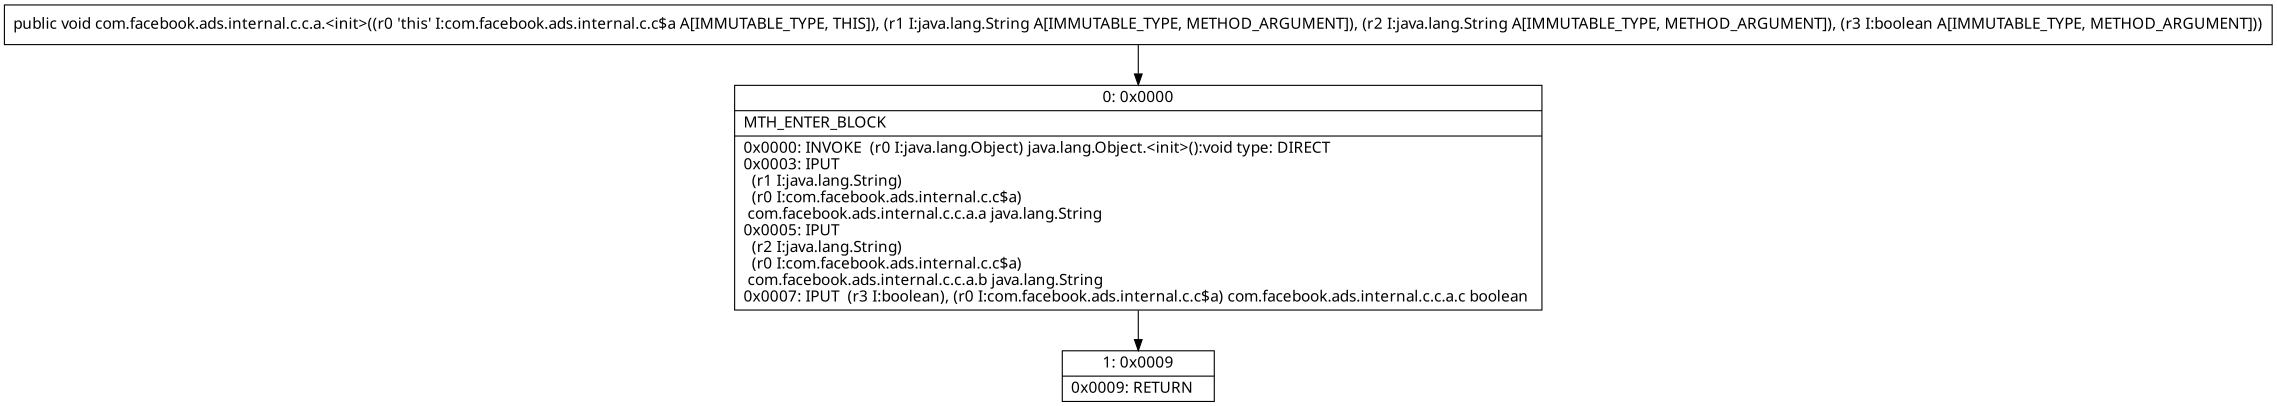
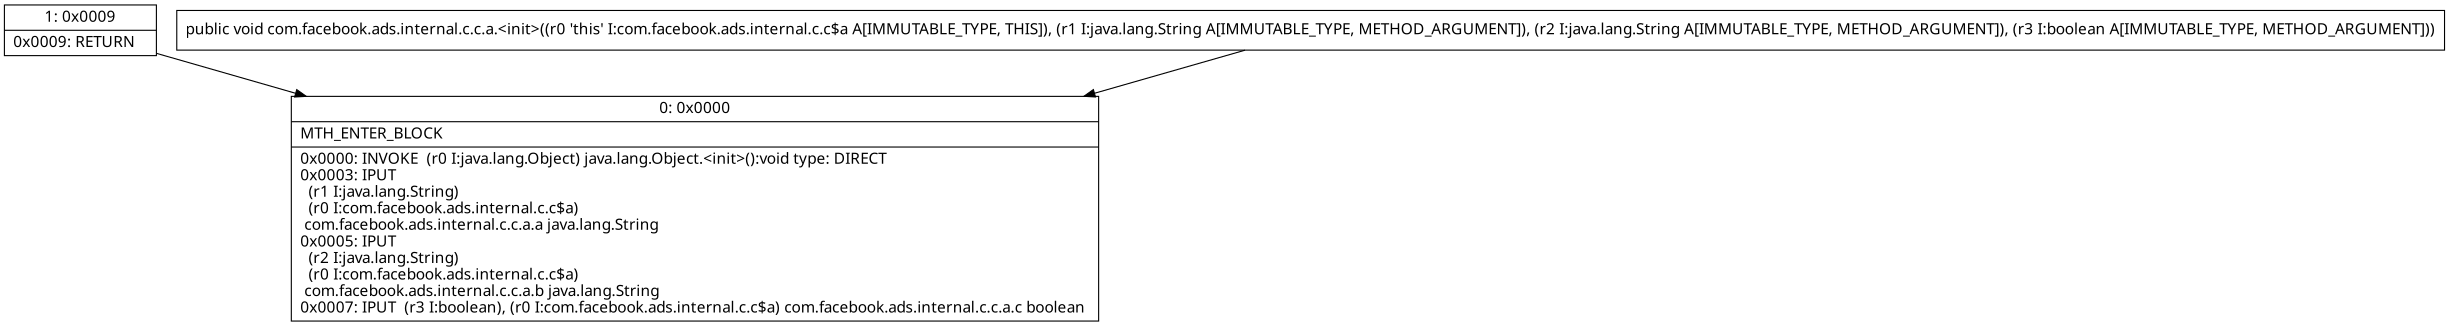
edge "0: 0x0000" -> "1: 0x0009": reversed
